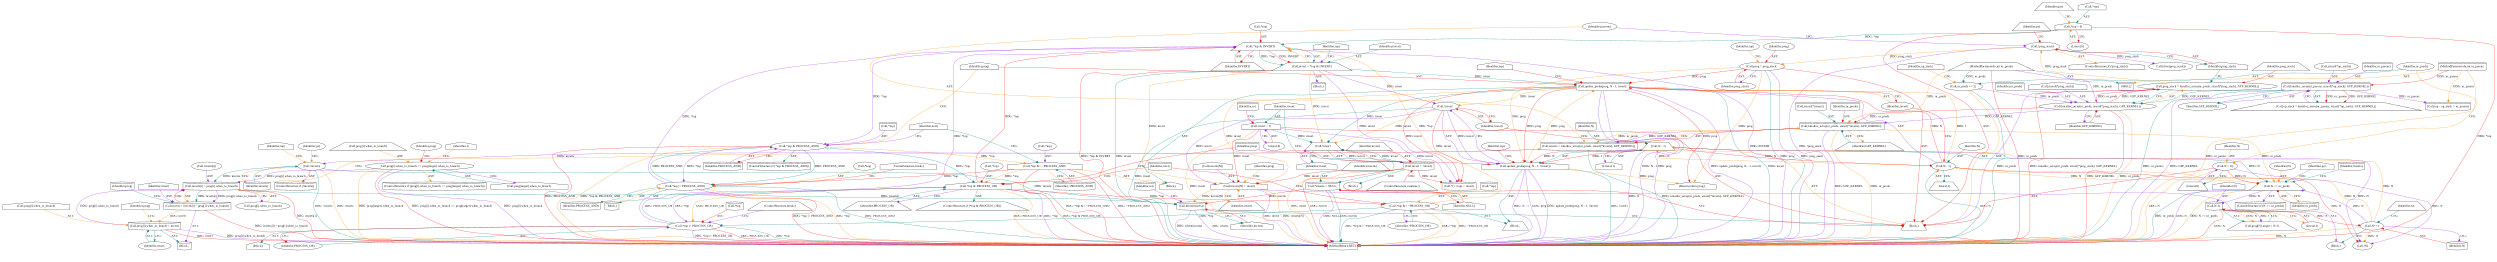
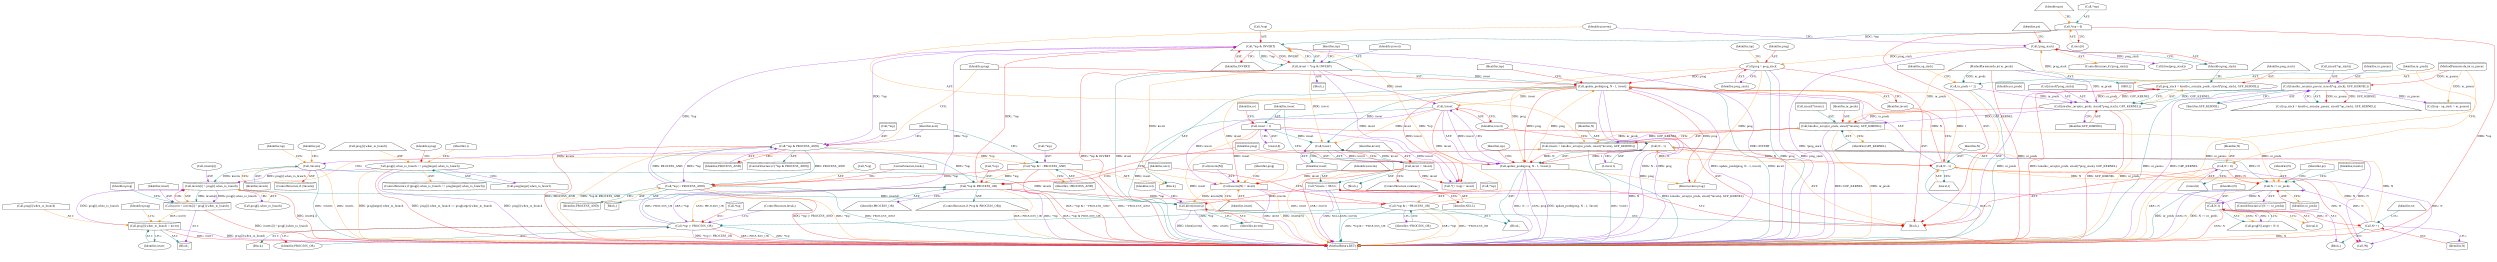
edge "(ControlStructure,continue;)" -> "(Call,invert = !invert)": reversed
edge "(Call,N++)" -> "(Call,!N)": removed, label "DDG: N"
